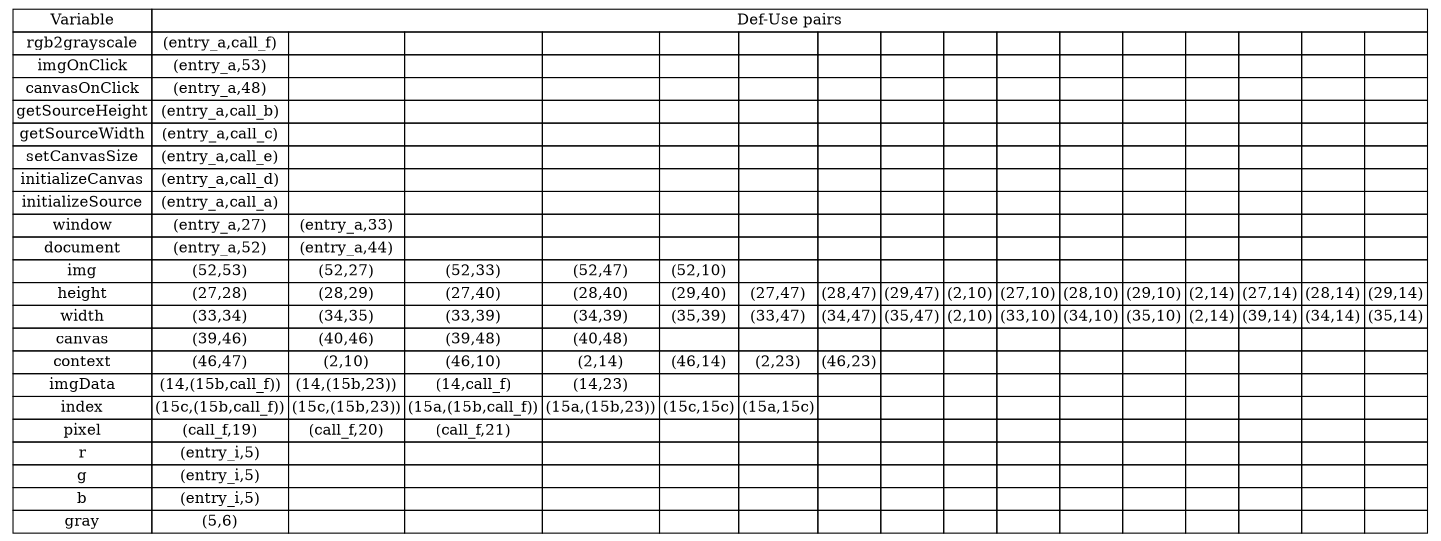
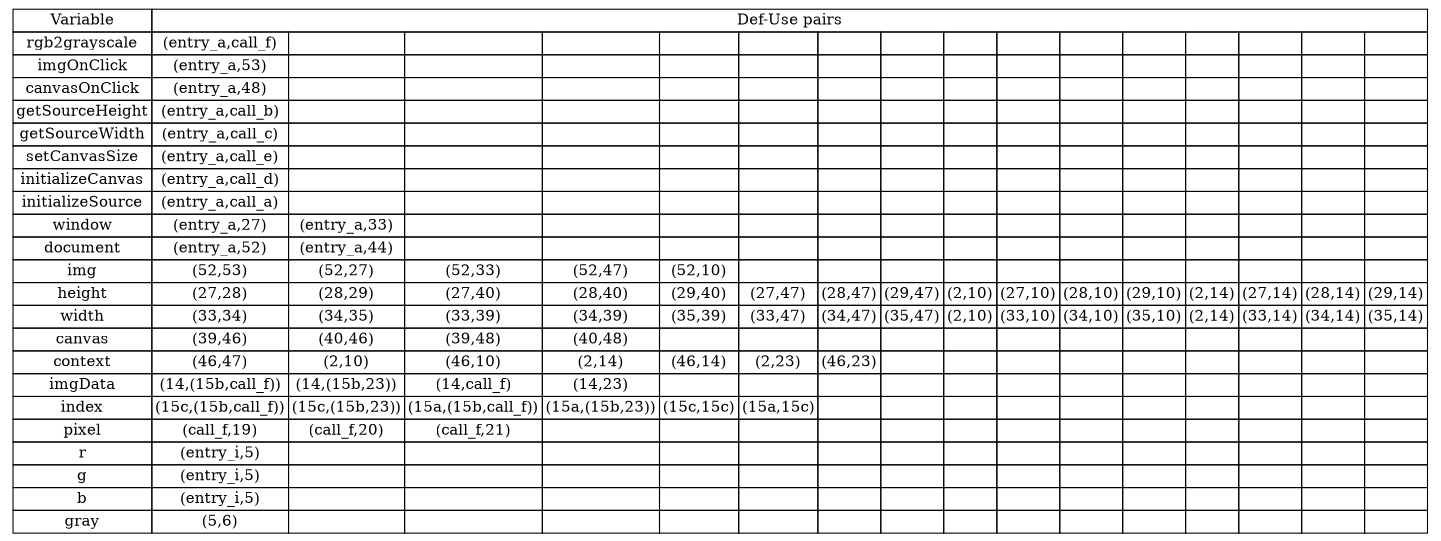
node "Variable": text "(39,14)" -> "(33,14)"
